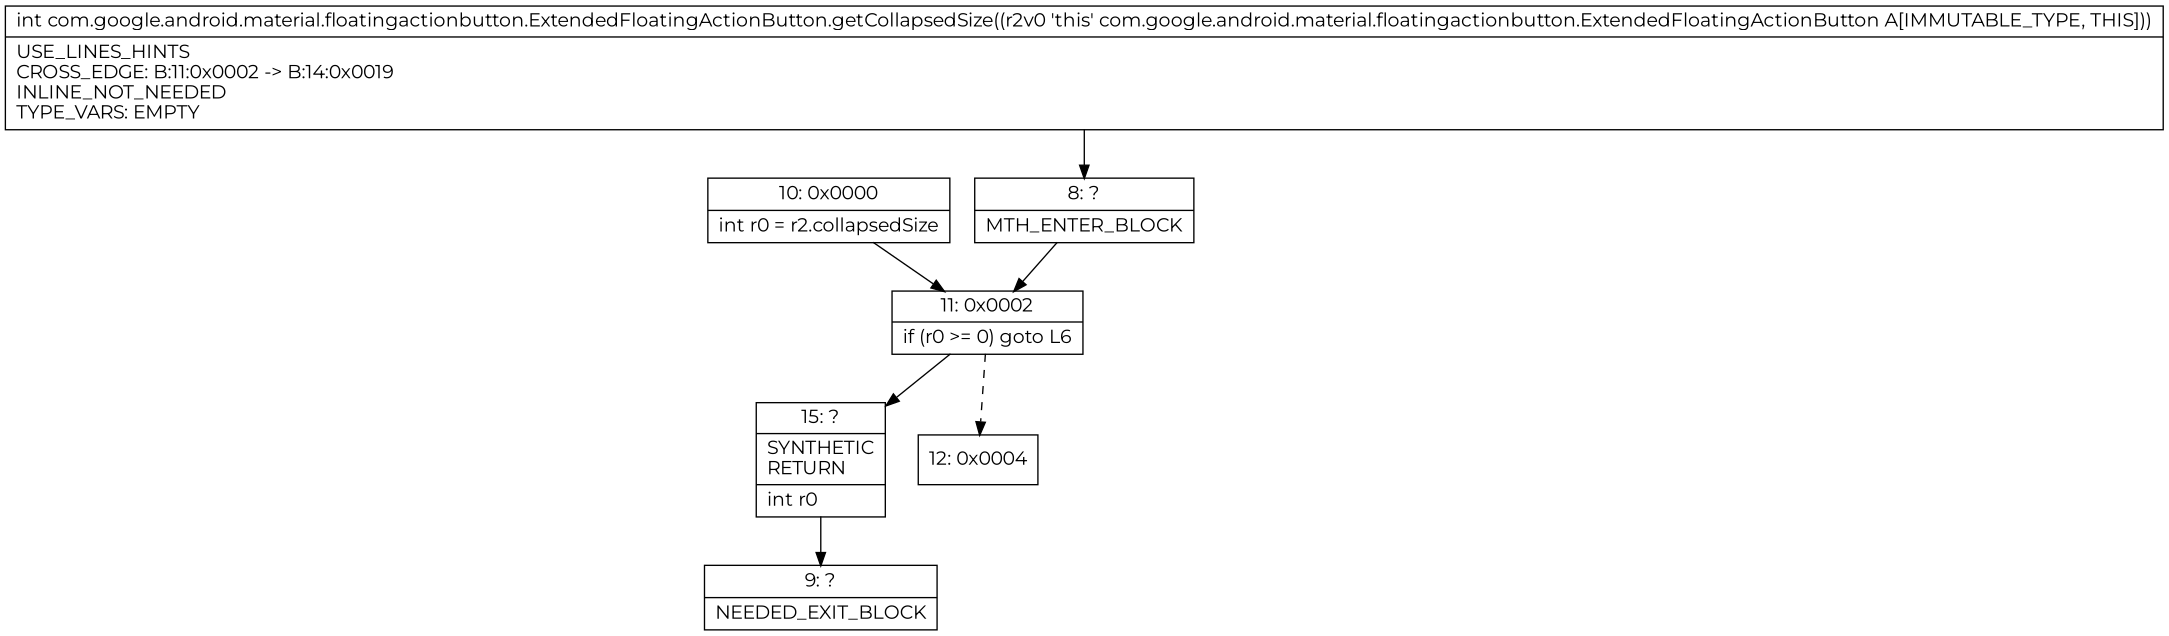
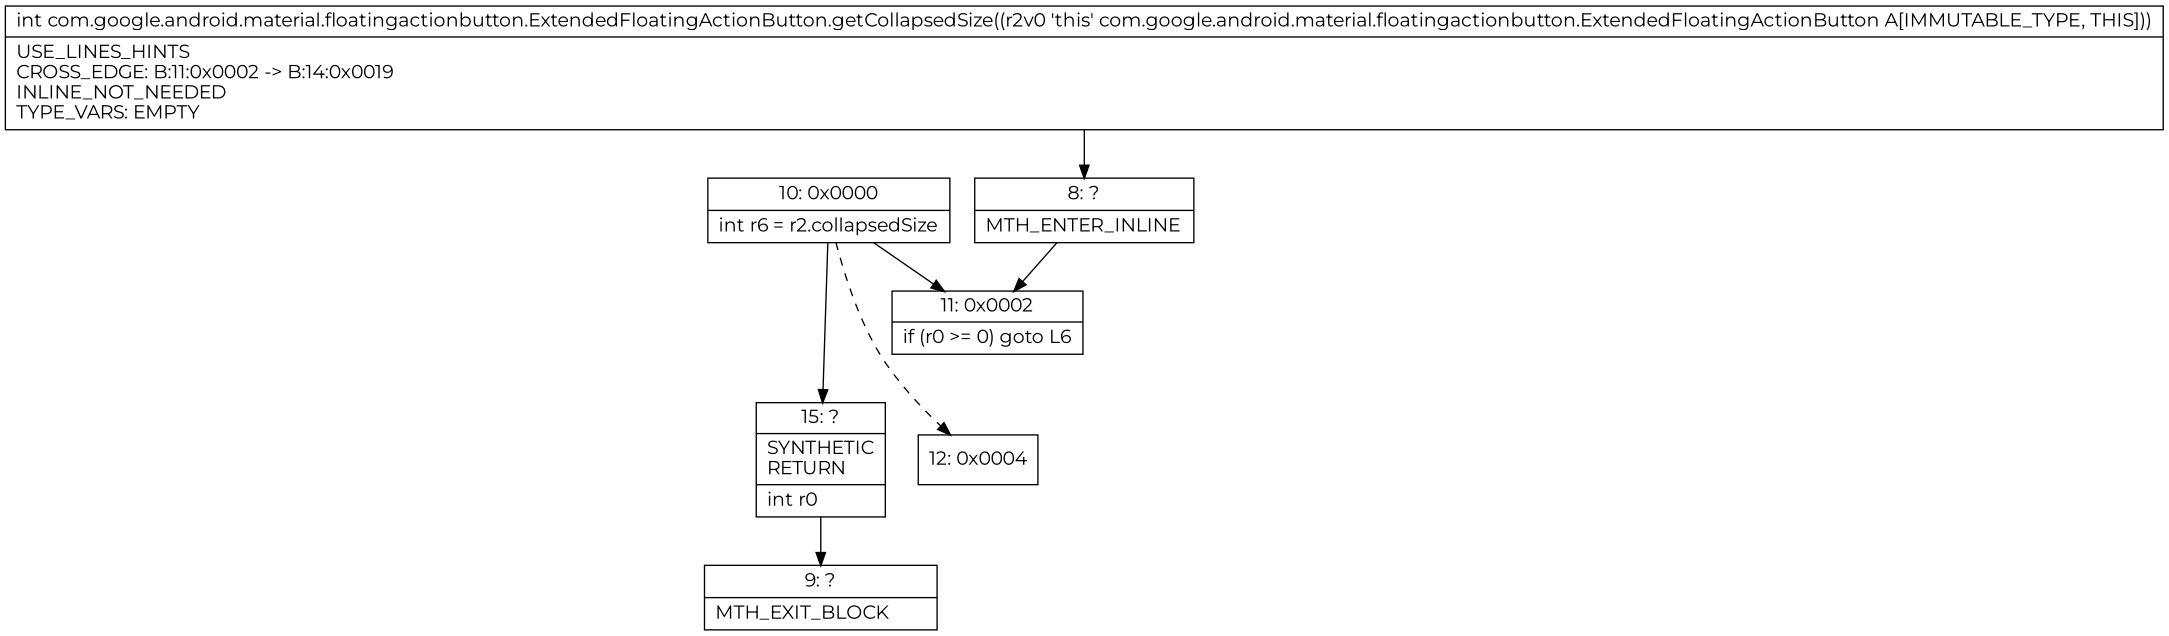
node "10: 0x0000": text "int r0 = r2.collapsedSize" -> "int r6 = r2.collapsedSize"
node "8: ?": text "MTH_ENTER_BLOCK" -> "MTH_ENTER_INLINE"
edge "11: 0x0002" -> "15: ?": now "10: 0x0000" -> "15: ?"
edge "11: 0x0002" -> "12: 0x0004": now "10: 0x0000" -> "12: 0x0004"
node "9: ?": text "NEEDED_EXIT_BLOCK" -> "MTH_EXIT_BLOCK"
